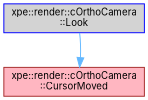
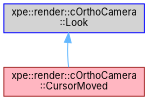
edge "xpe::render::cOrthoCamera ::Look" -> "xpe::render::cOrthoCamera ::CursorMoved": reversed
